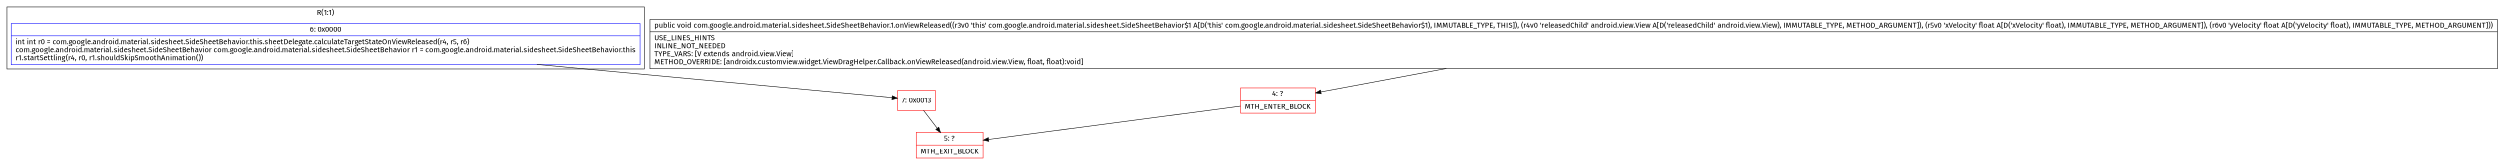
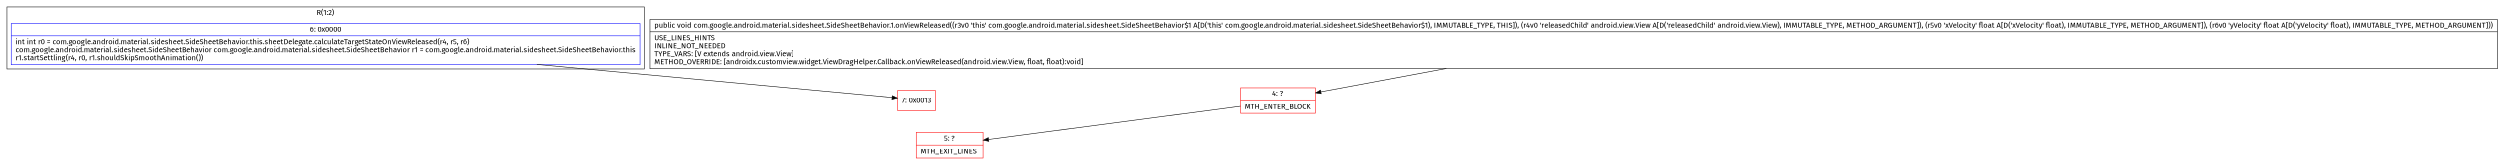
cluster "R(1:1)": label "R(1:1)" -> "R(1:2)"
edge "7: 0x0013" -> "5: ?": removed
node "5: ?": text "MTH_EXIT_BLOCK" -> "MTH_EXIT_LINES"
